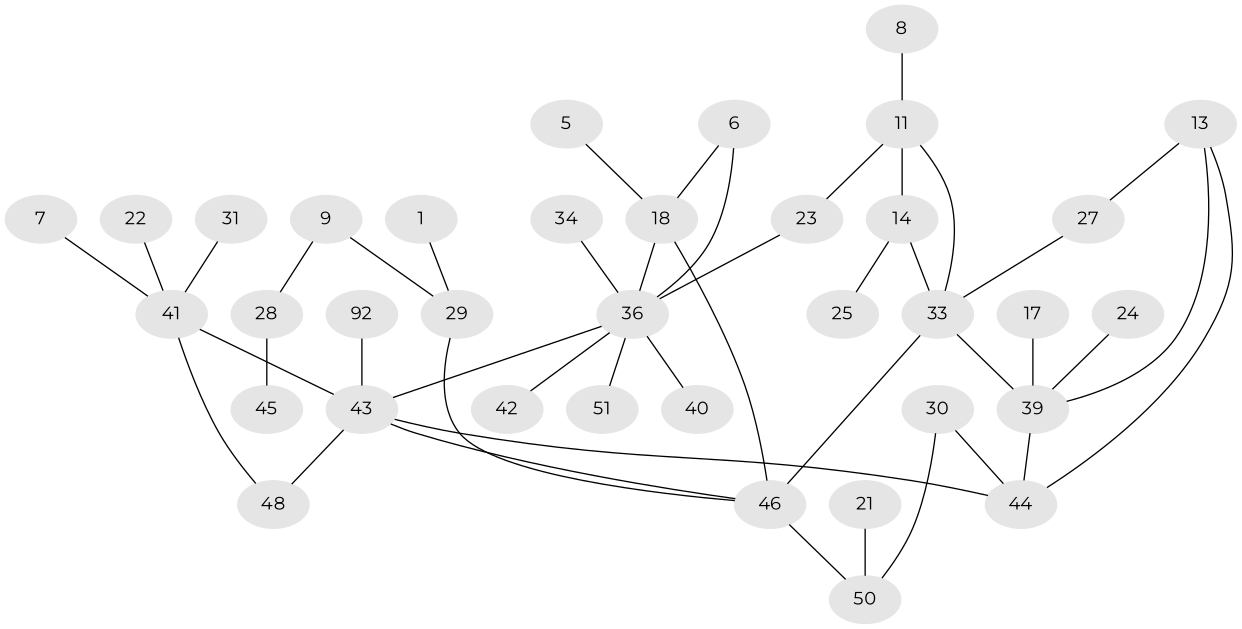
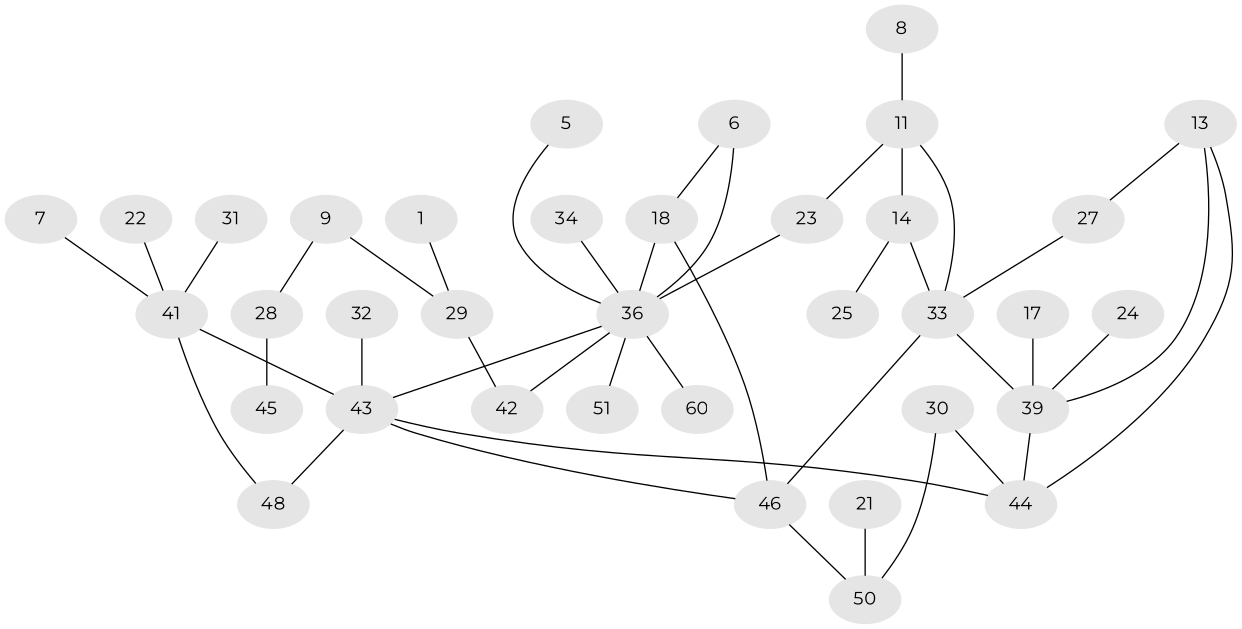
edge "5" -- "18": now "5" -- "36"
node "92": label "92" -> "32"
node "40": label "40" -> "60"
edge "29" -- "46": now "29" -- "42"
